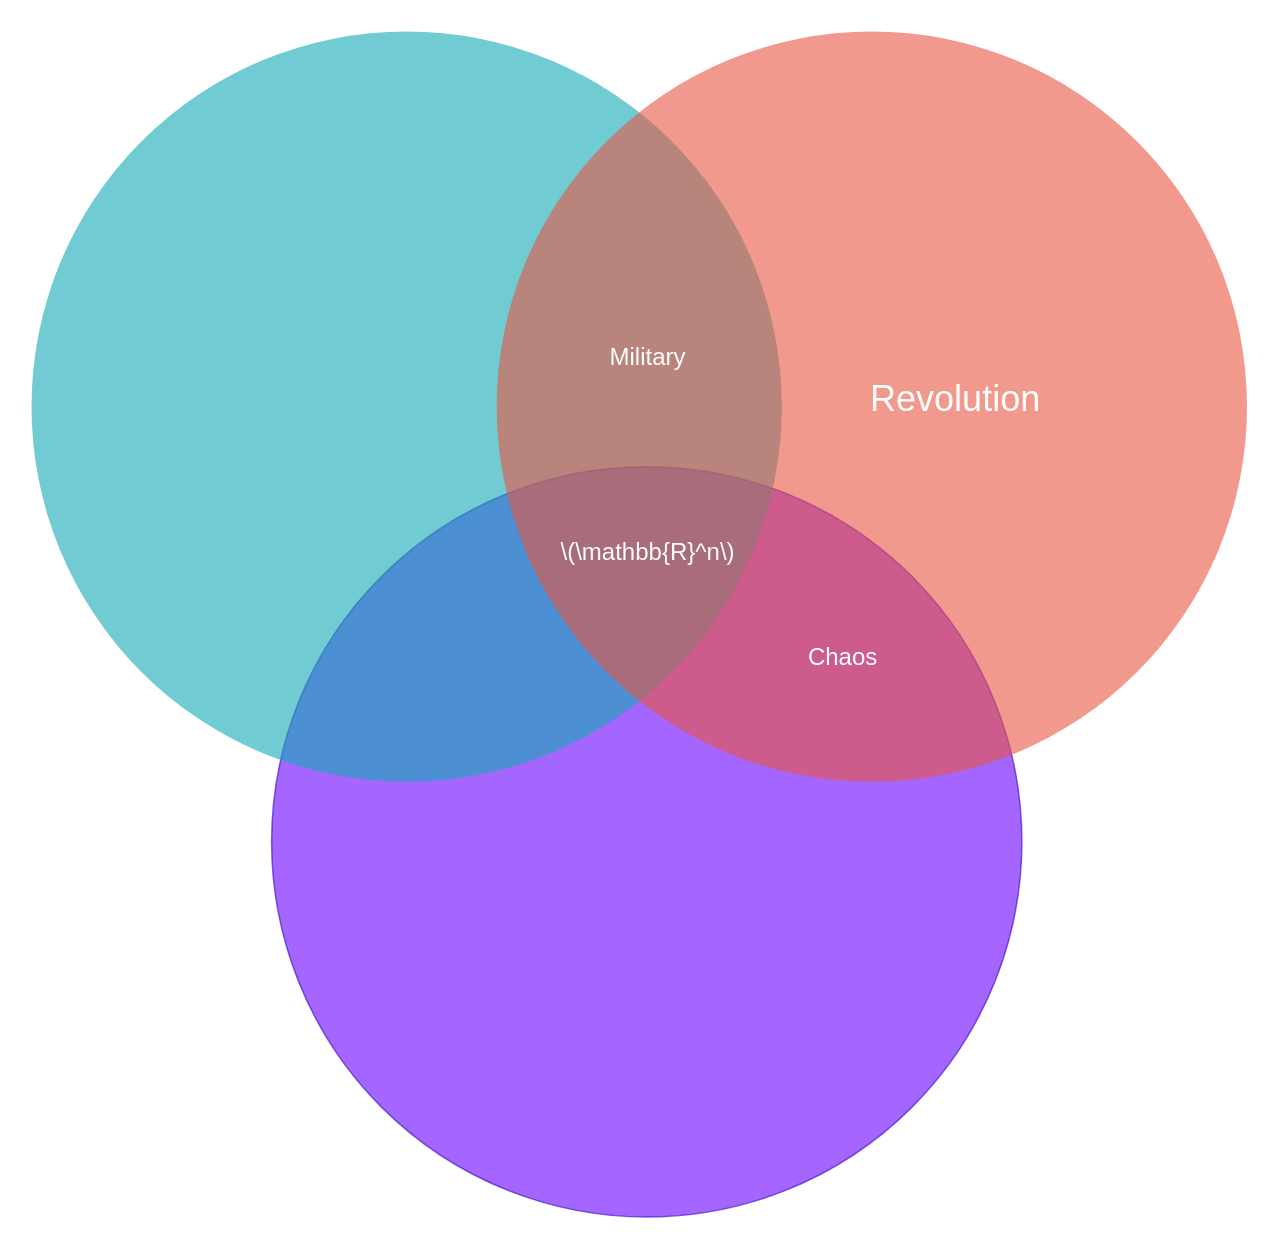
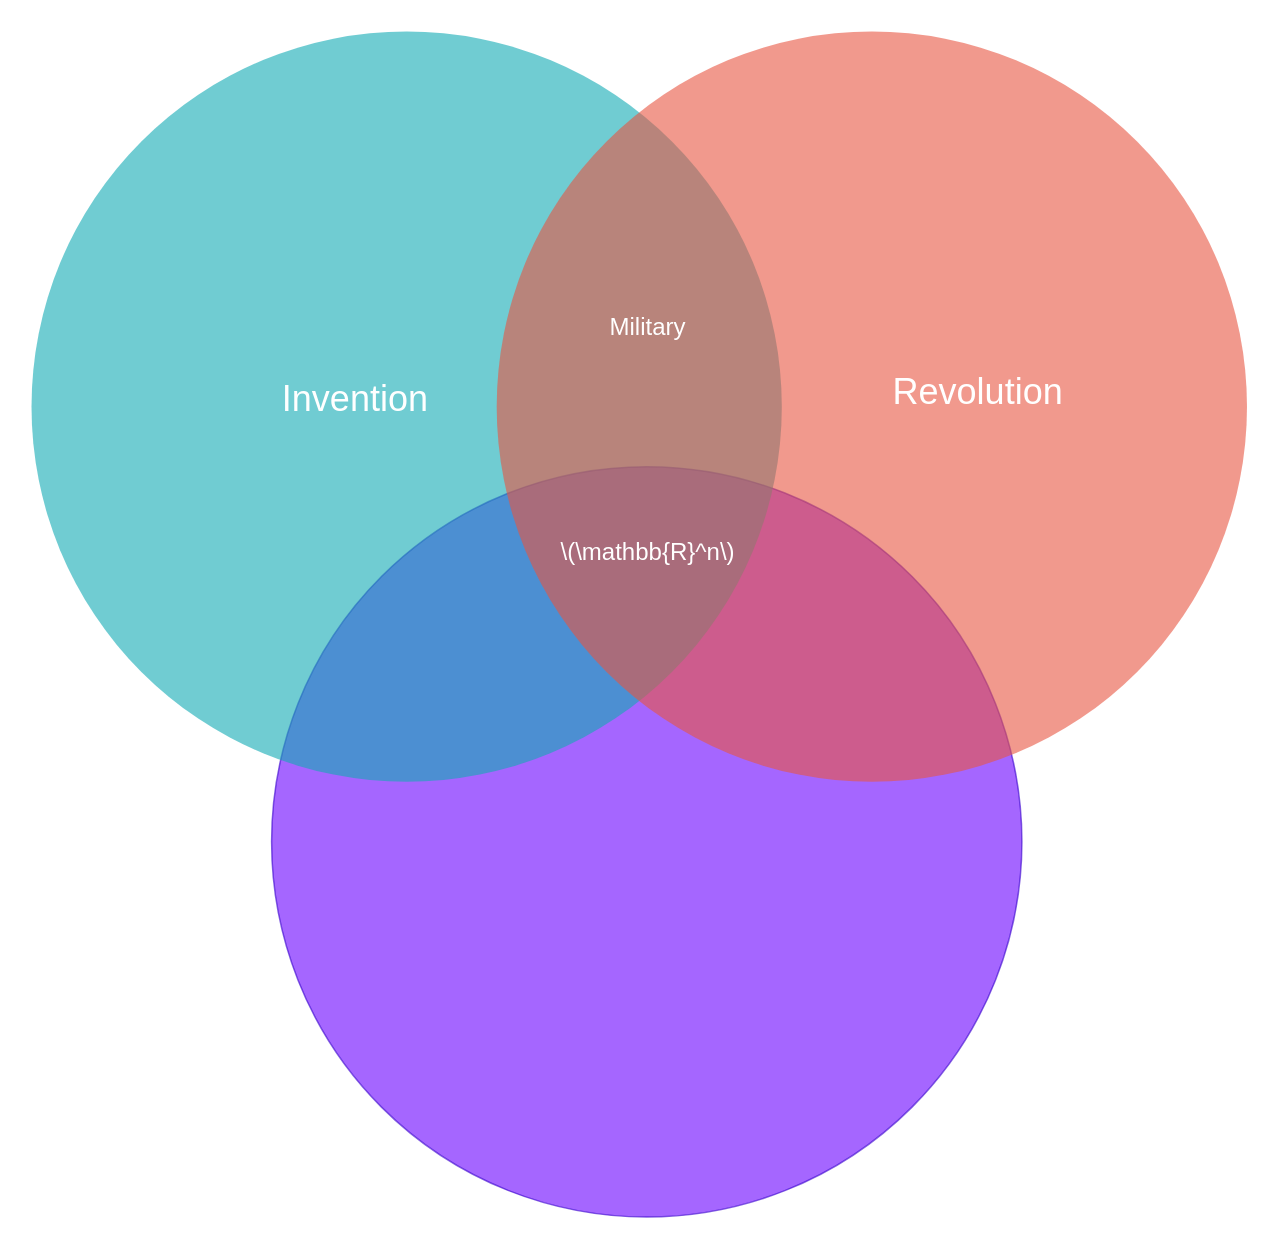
node "Military": moved (647, 362) -> (647, 332)
node "Invention": added
node "Revolution": moved (954, 399) -> (977, 392)
node "Chaos": removed
